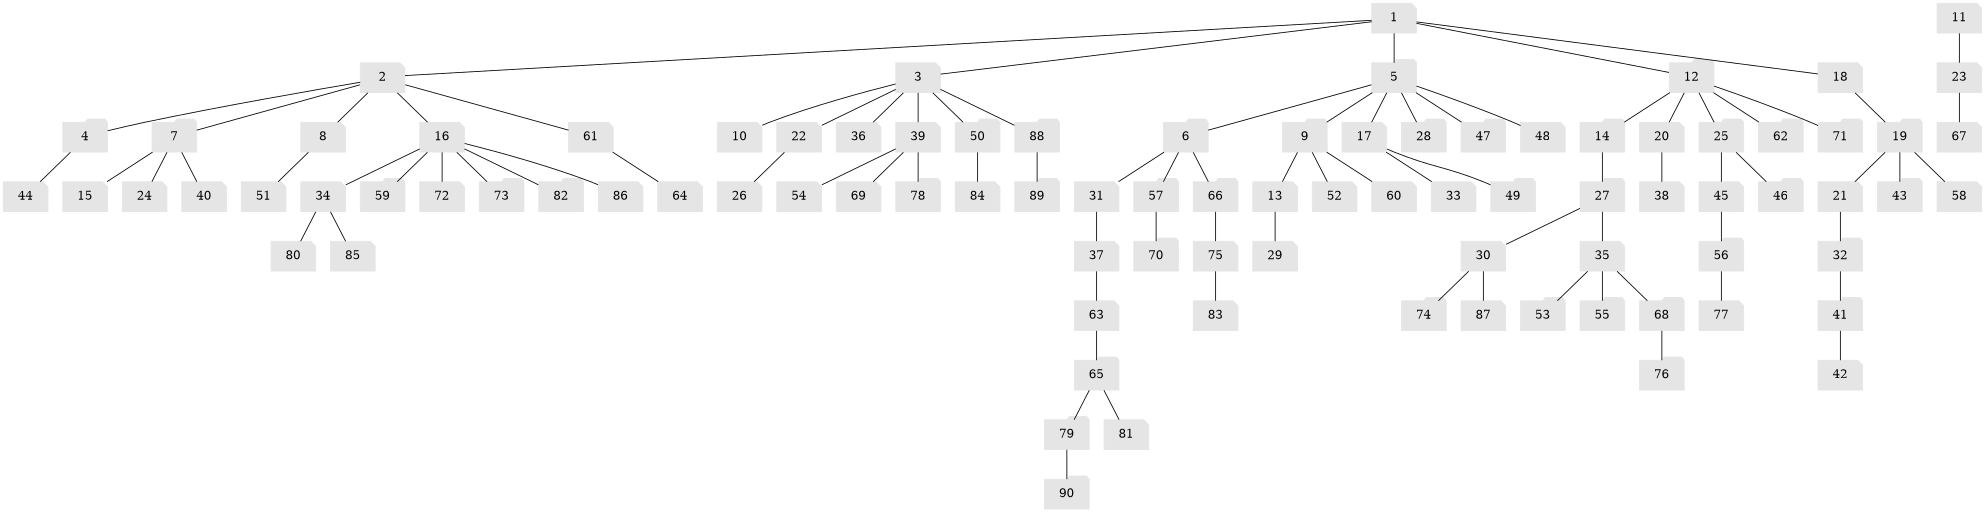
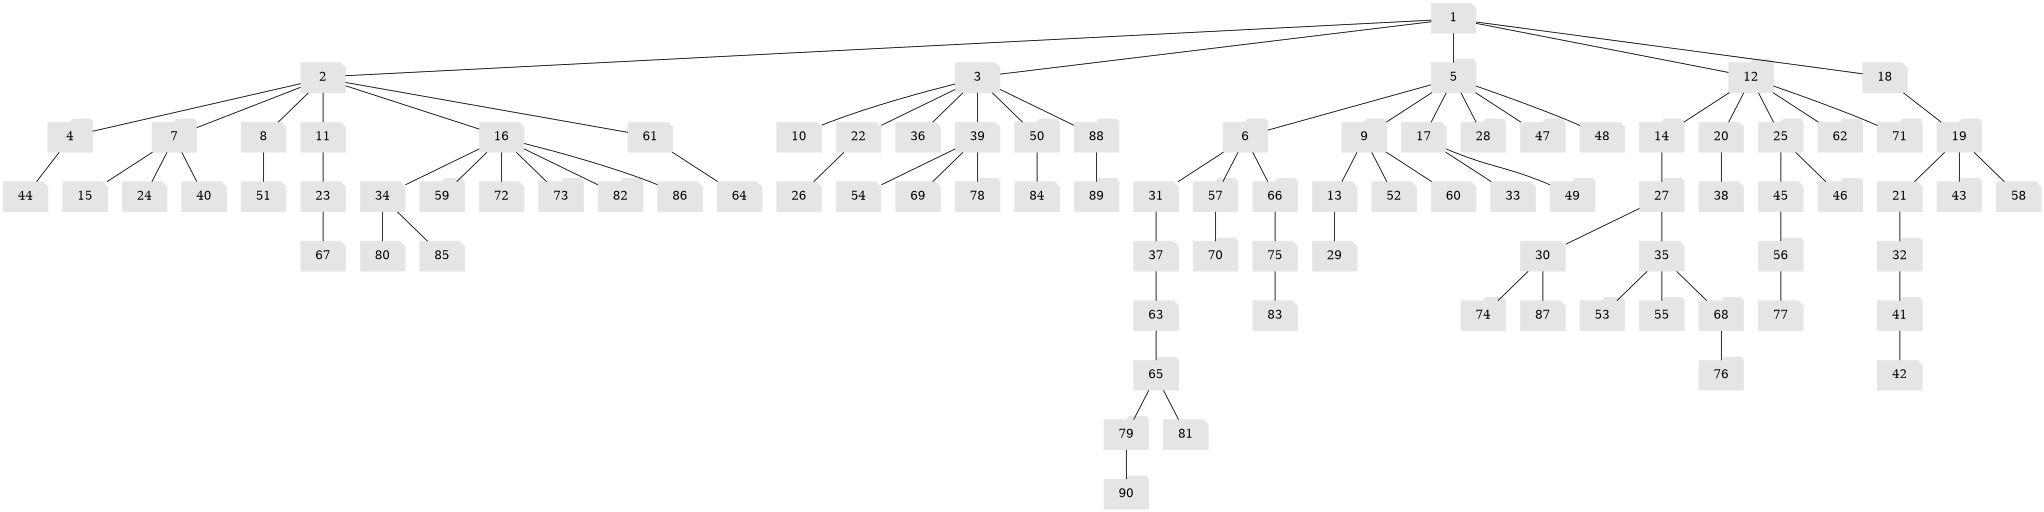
edge "2" -- "11": added
